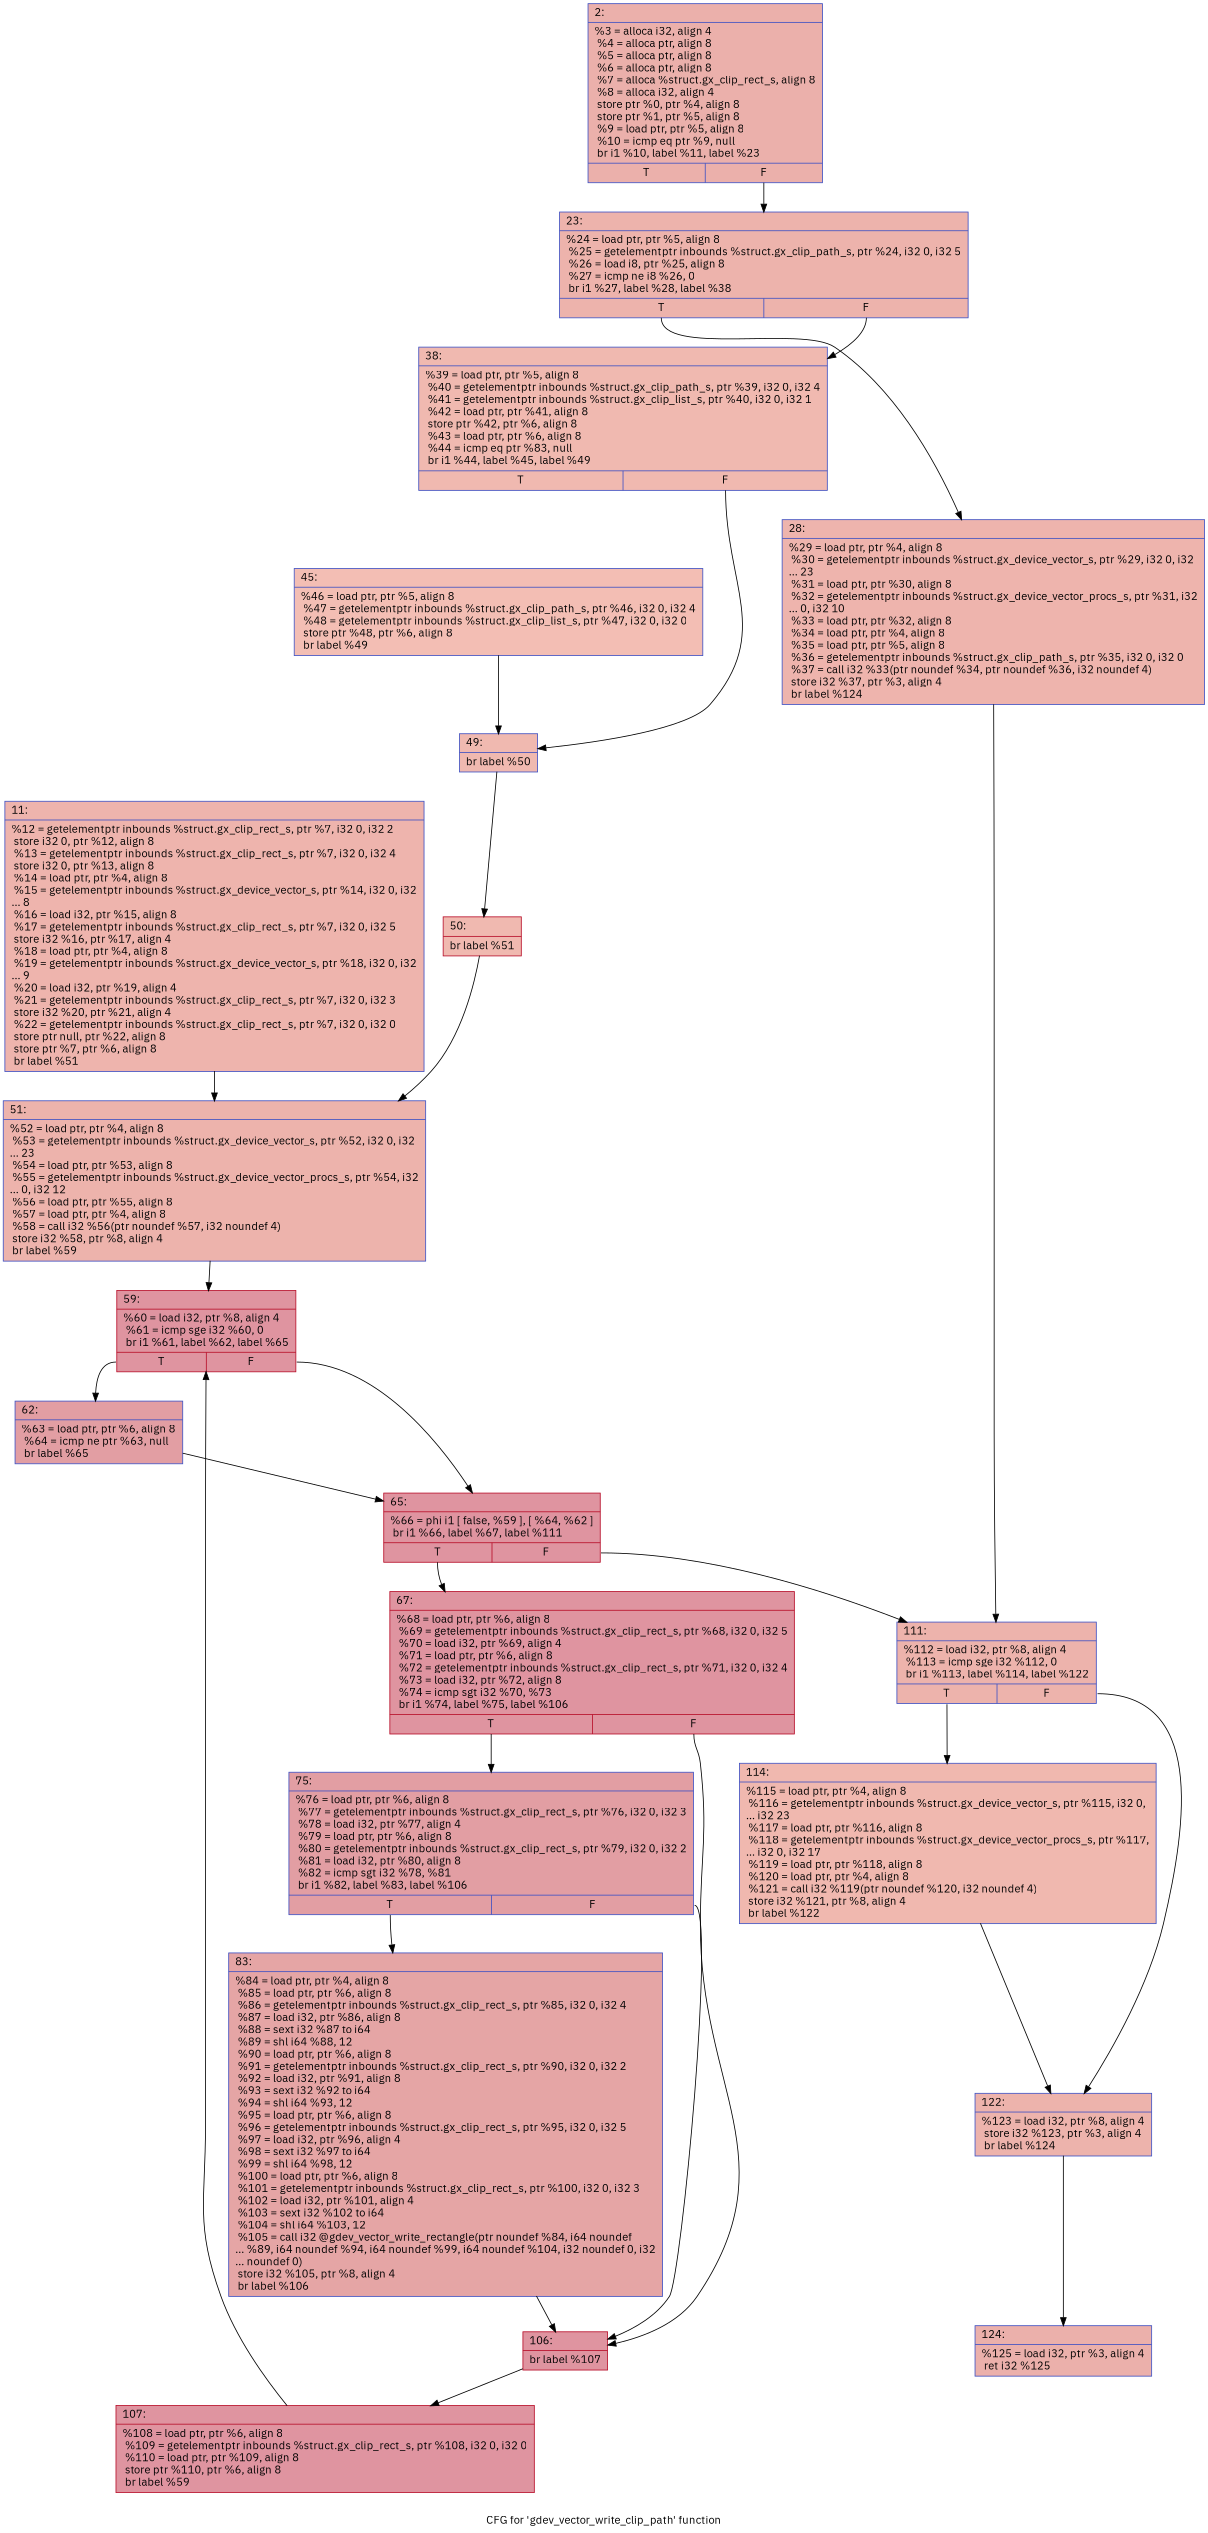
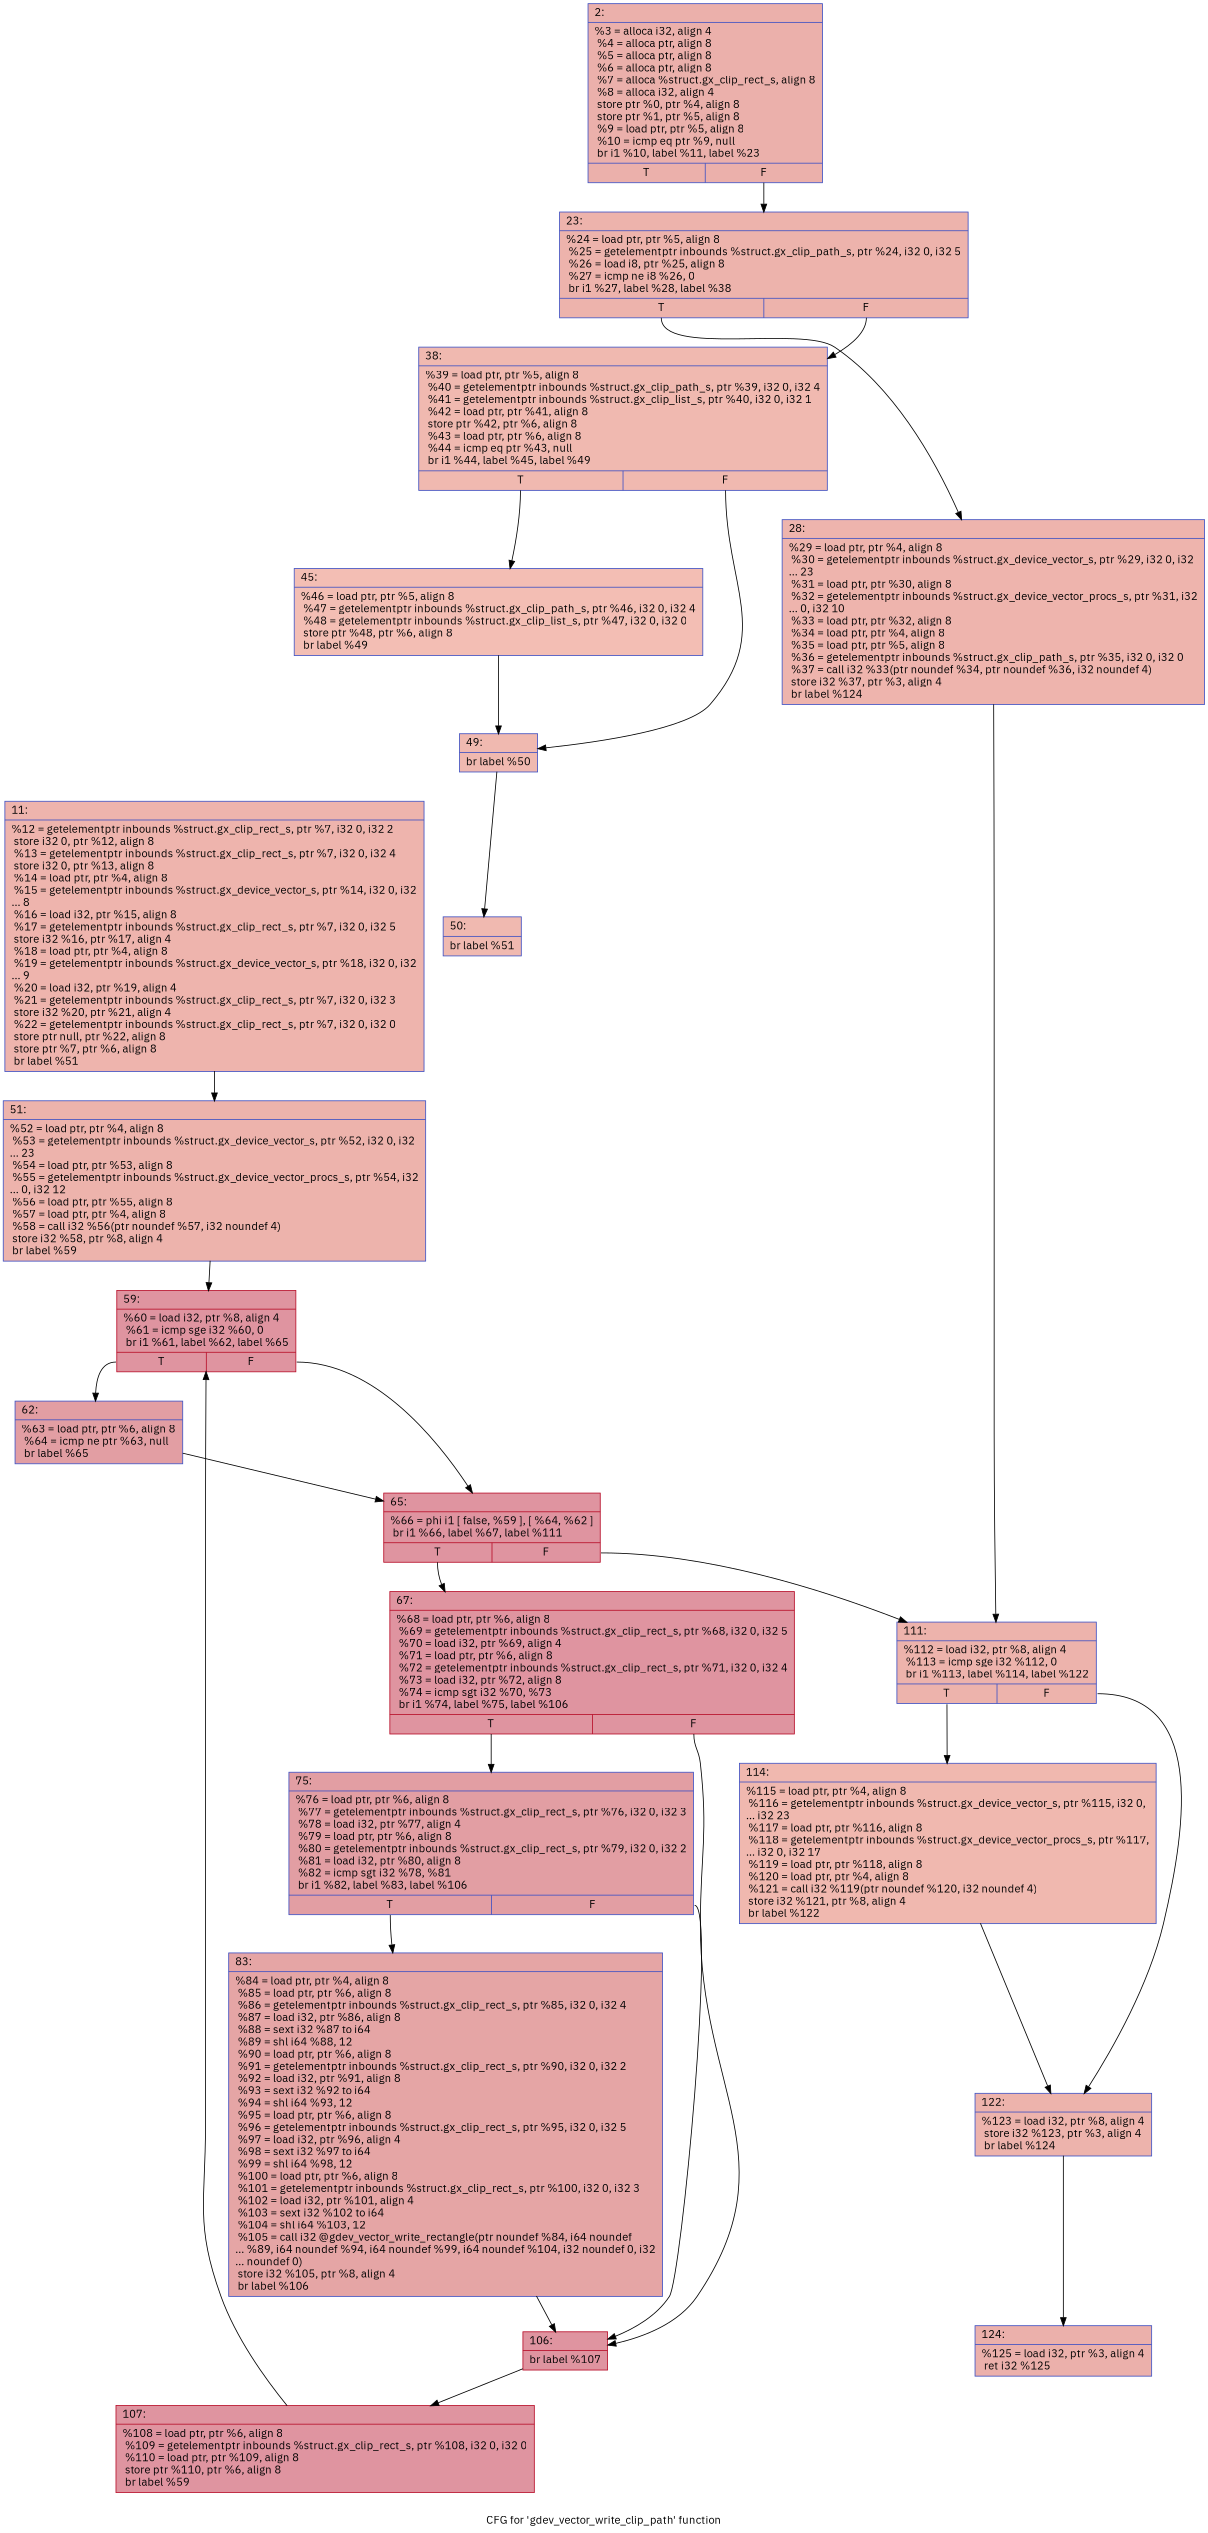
node "38:": text "%44 = icmp eq ptr %83, null" -> "%44 = icmp eq ptr %43, null"
edge "38:" -> "45:": added
node "50:": color #b70d28ff -> #3d50c3ff
edge "50:" -> "51:": removed
